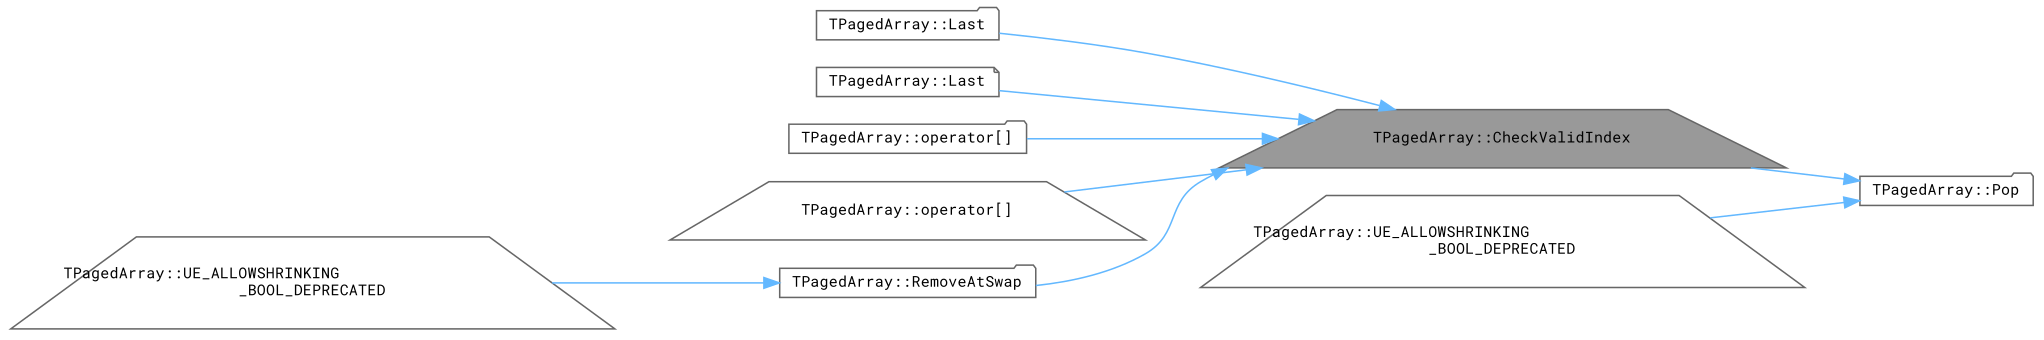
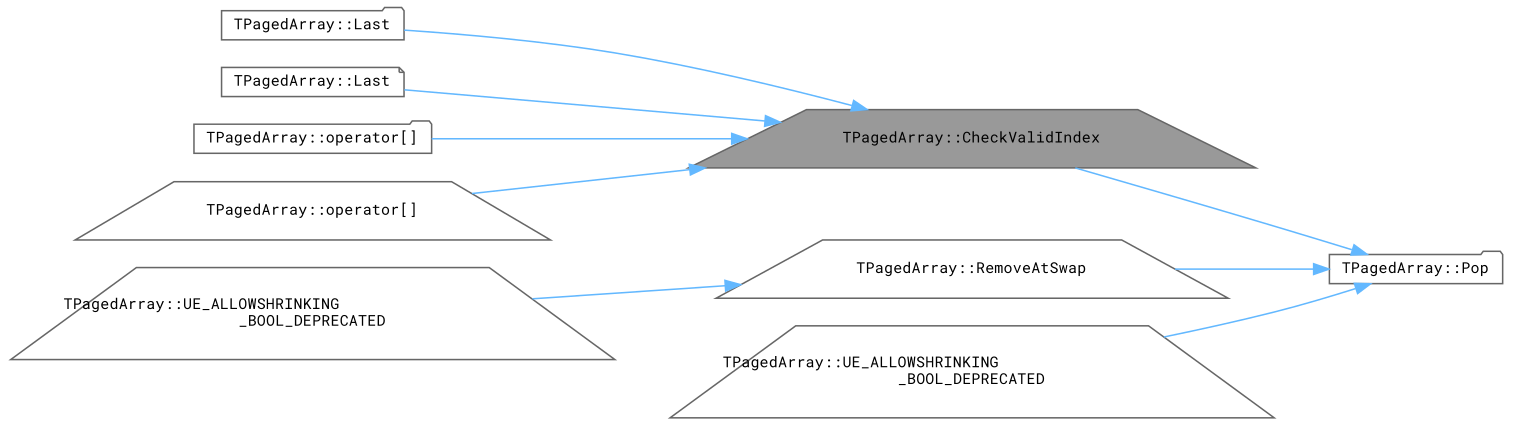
edge "TPagedArray::RemoveAtSwap" -> "TPagedArray::CheckValidIndex": now "TPagedArray::RemoveAtSwap" -> "TPagedArray::Pop"
node "TPagedArray::RemoveAtSwap": shape folder -> trapezium
